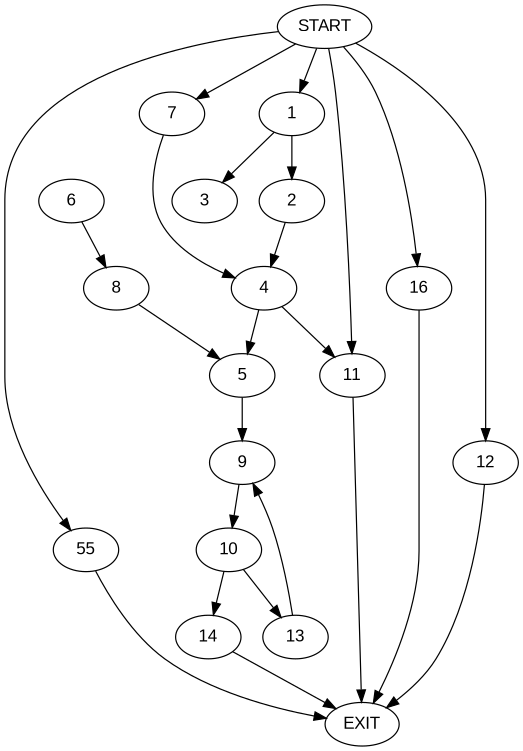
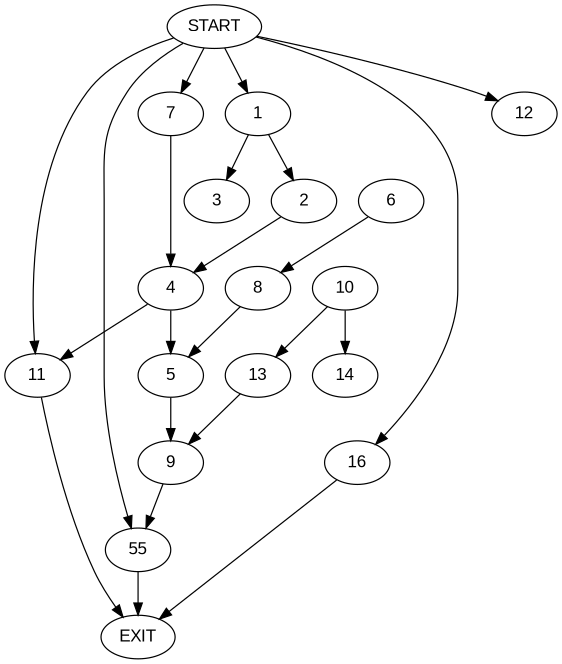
edge "9" -> "10": now "9" -> "55"
edge "12" -> "EXIT": removed
edge "14" -> "EXIT": removed
